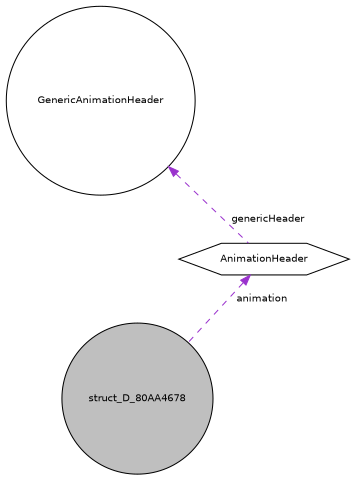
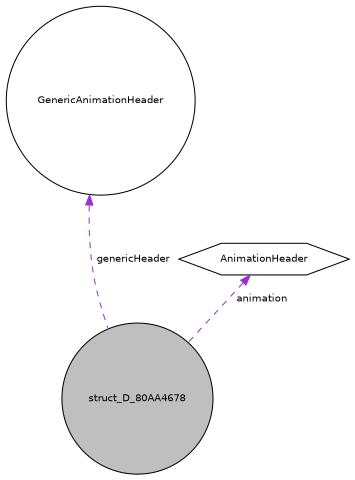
edge "AnimationHeader" -> "GenericAnimationHeader": now "struct_D_80AA4678" -> "GenericAnimationHeader"
